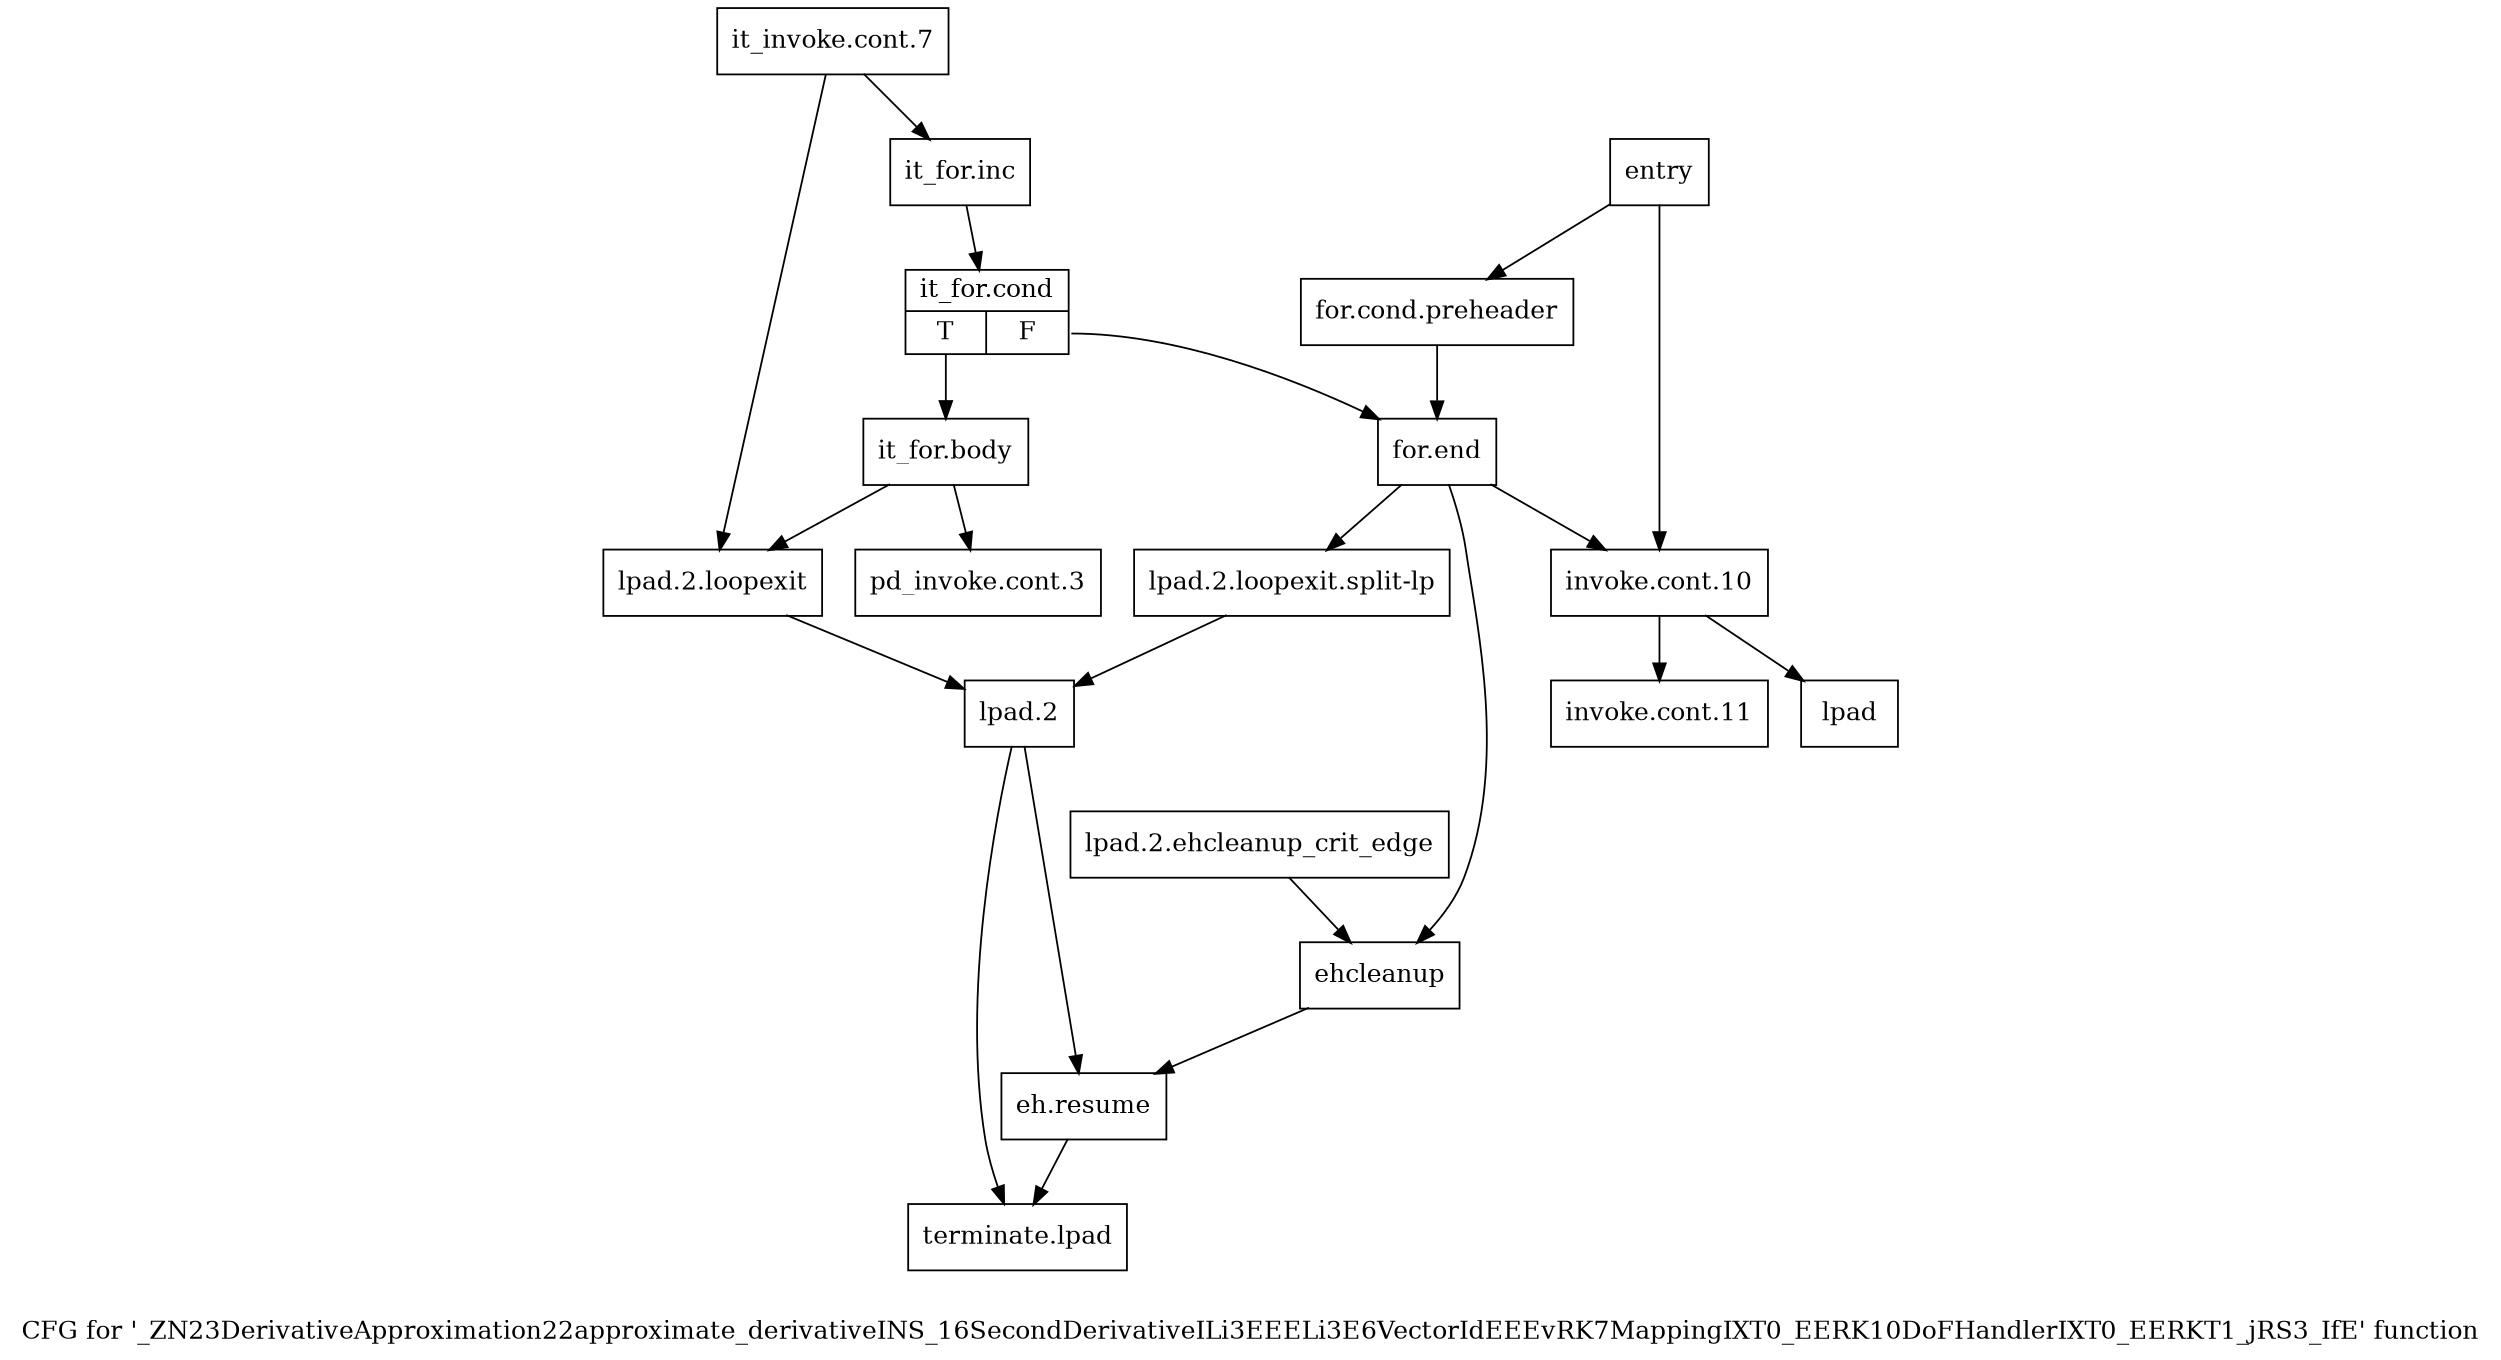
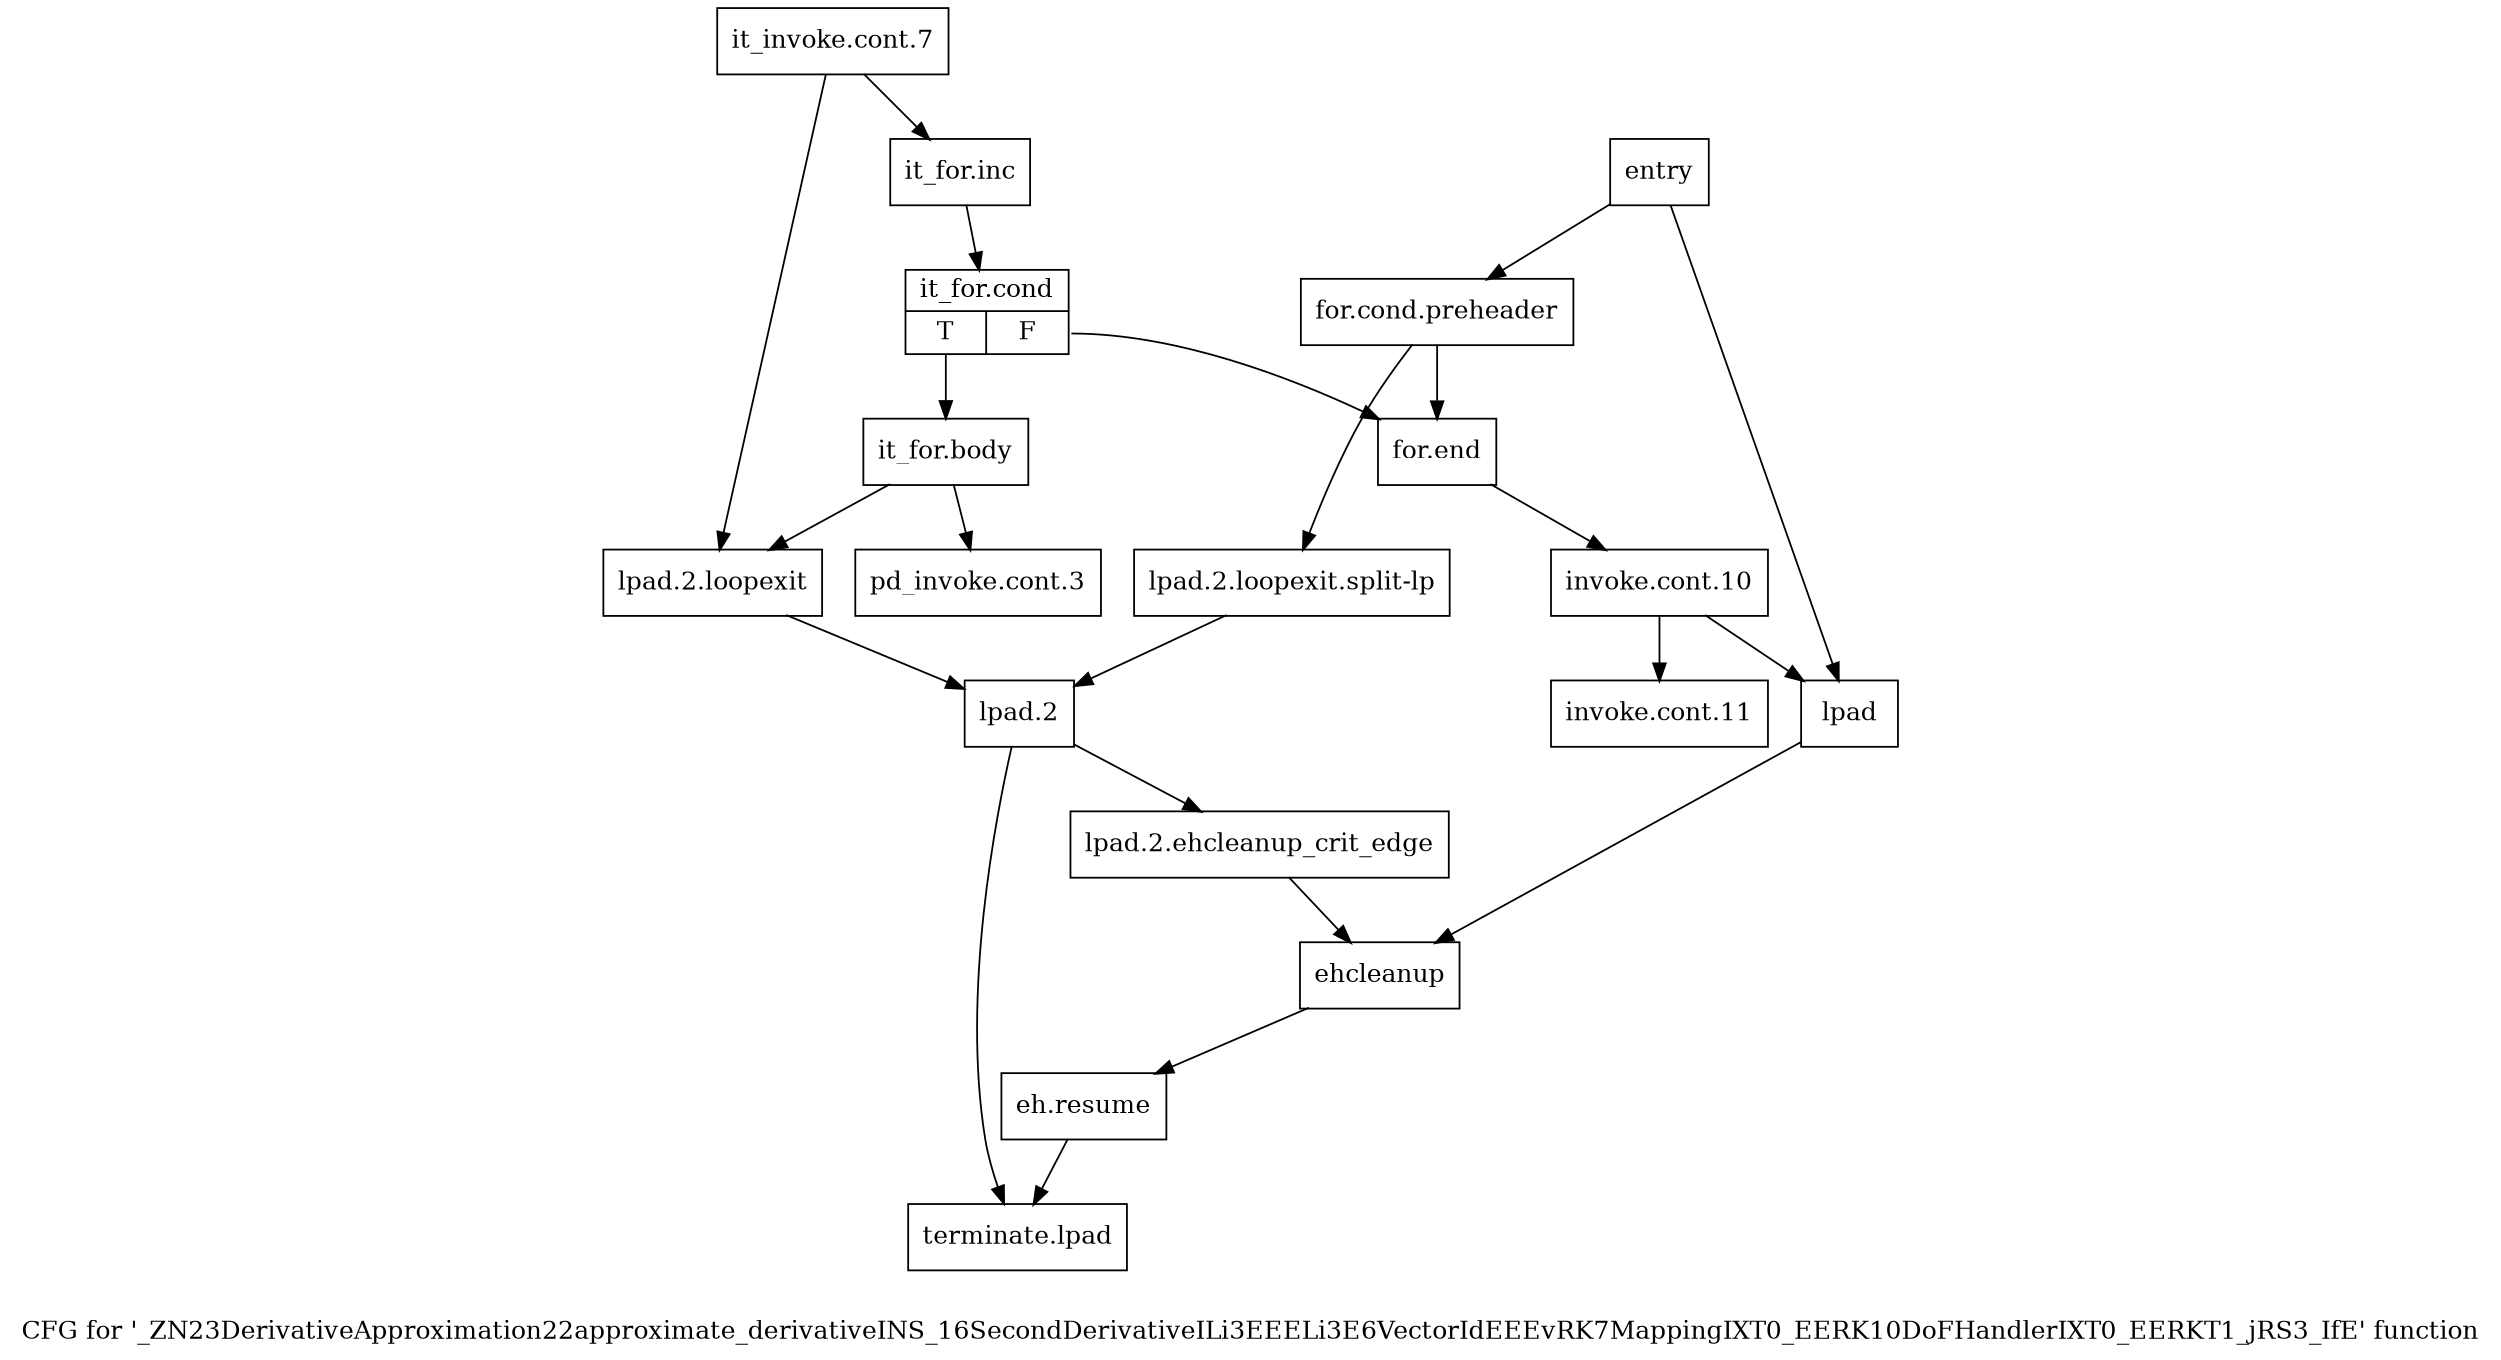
edge "entry" -> "invoke.cont.10": now "entry" -> "lpad"
edge "for.end" -> "lpad.2.loopexit.split-lp": now "for.cond.preheader" -> "lpad.2.loopexit.split-lp"
edge "for.end" -> "ehcleanup": now "lpad" -> "ehcleanup"
edge "lpad.2" -> "eh.resume": now "lpad.2" -> "lpad.2.ehcleanup_crit_edge"
